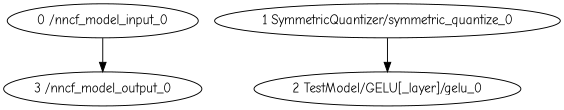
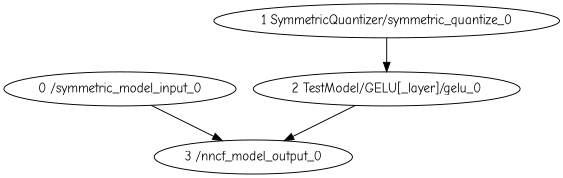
node "0 /nncf_model_input_0": label "0 /nncf_model_input_0" -> "0 /symmetric_model_input_0"
edge "2 TestModel/GELU[_layer]/gelu_0" -> "3 /nncf_model_output_0": added
